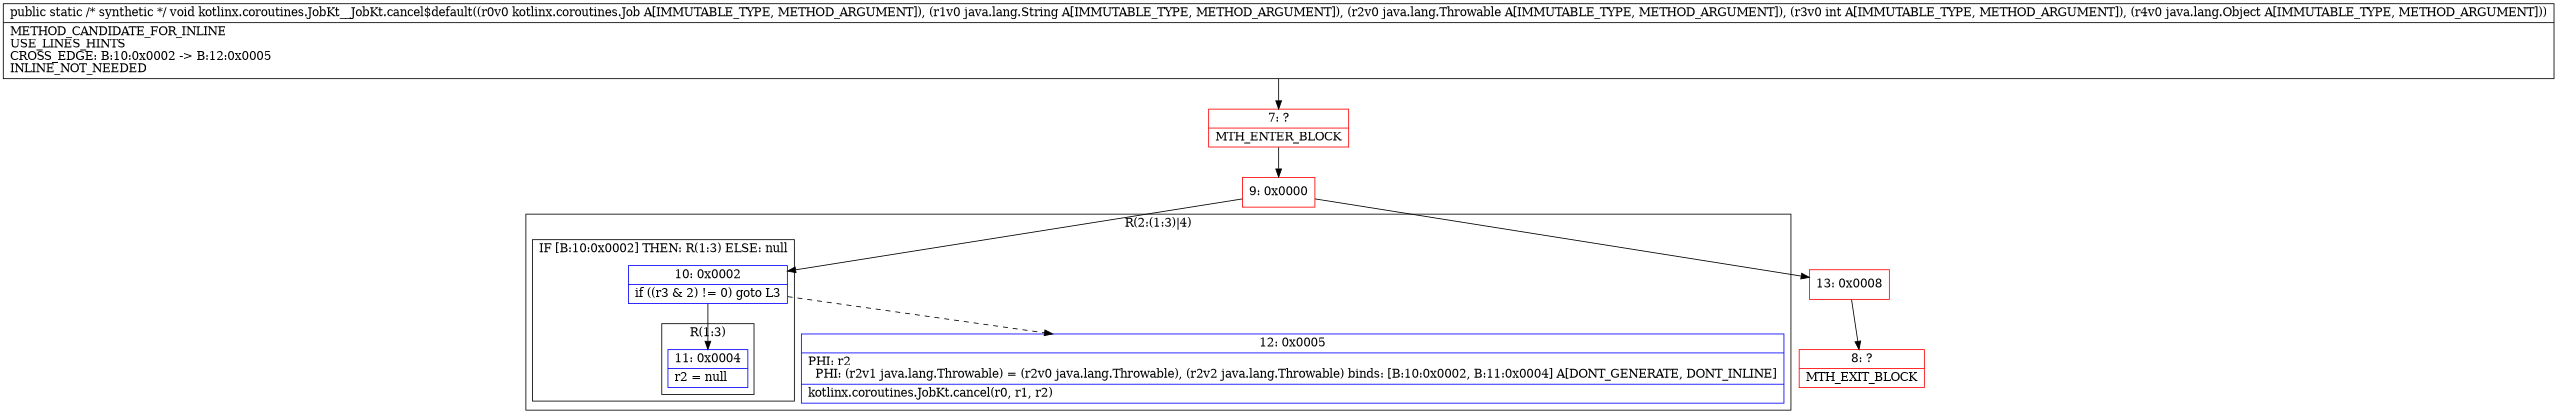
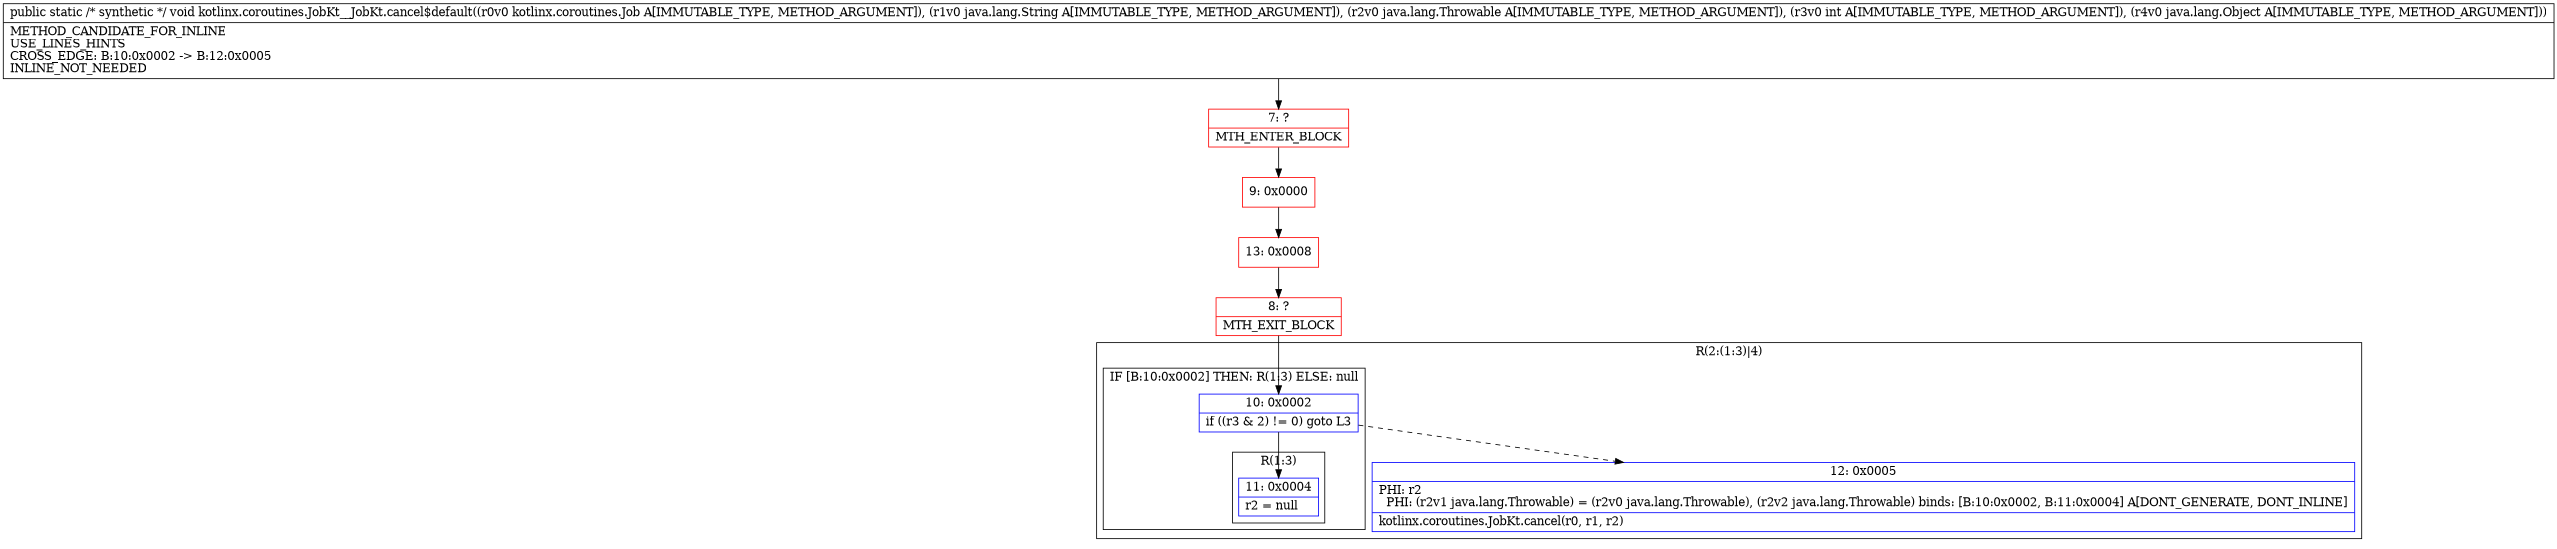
edge "9: 0x0000" -> "10: 0x0002": now "8: ?" -> "10: 0x0002"
